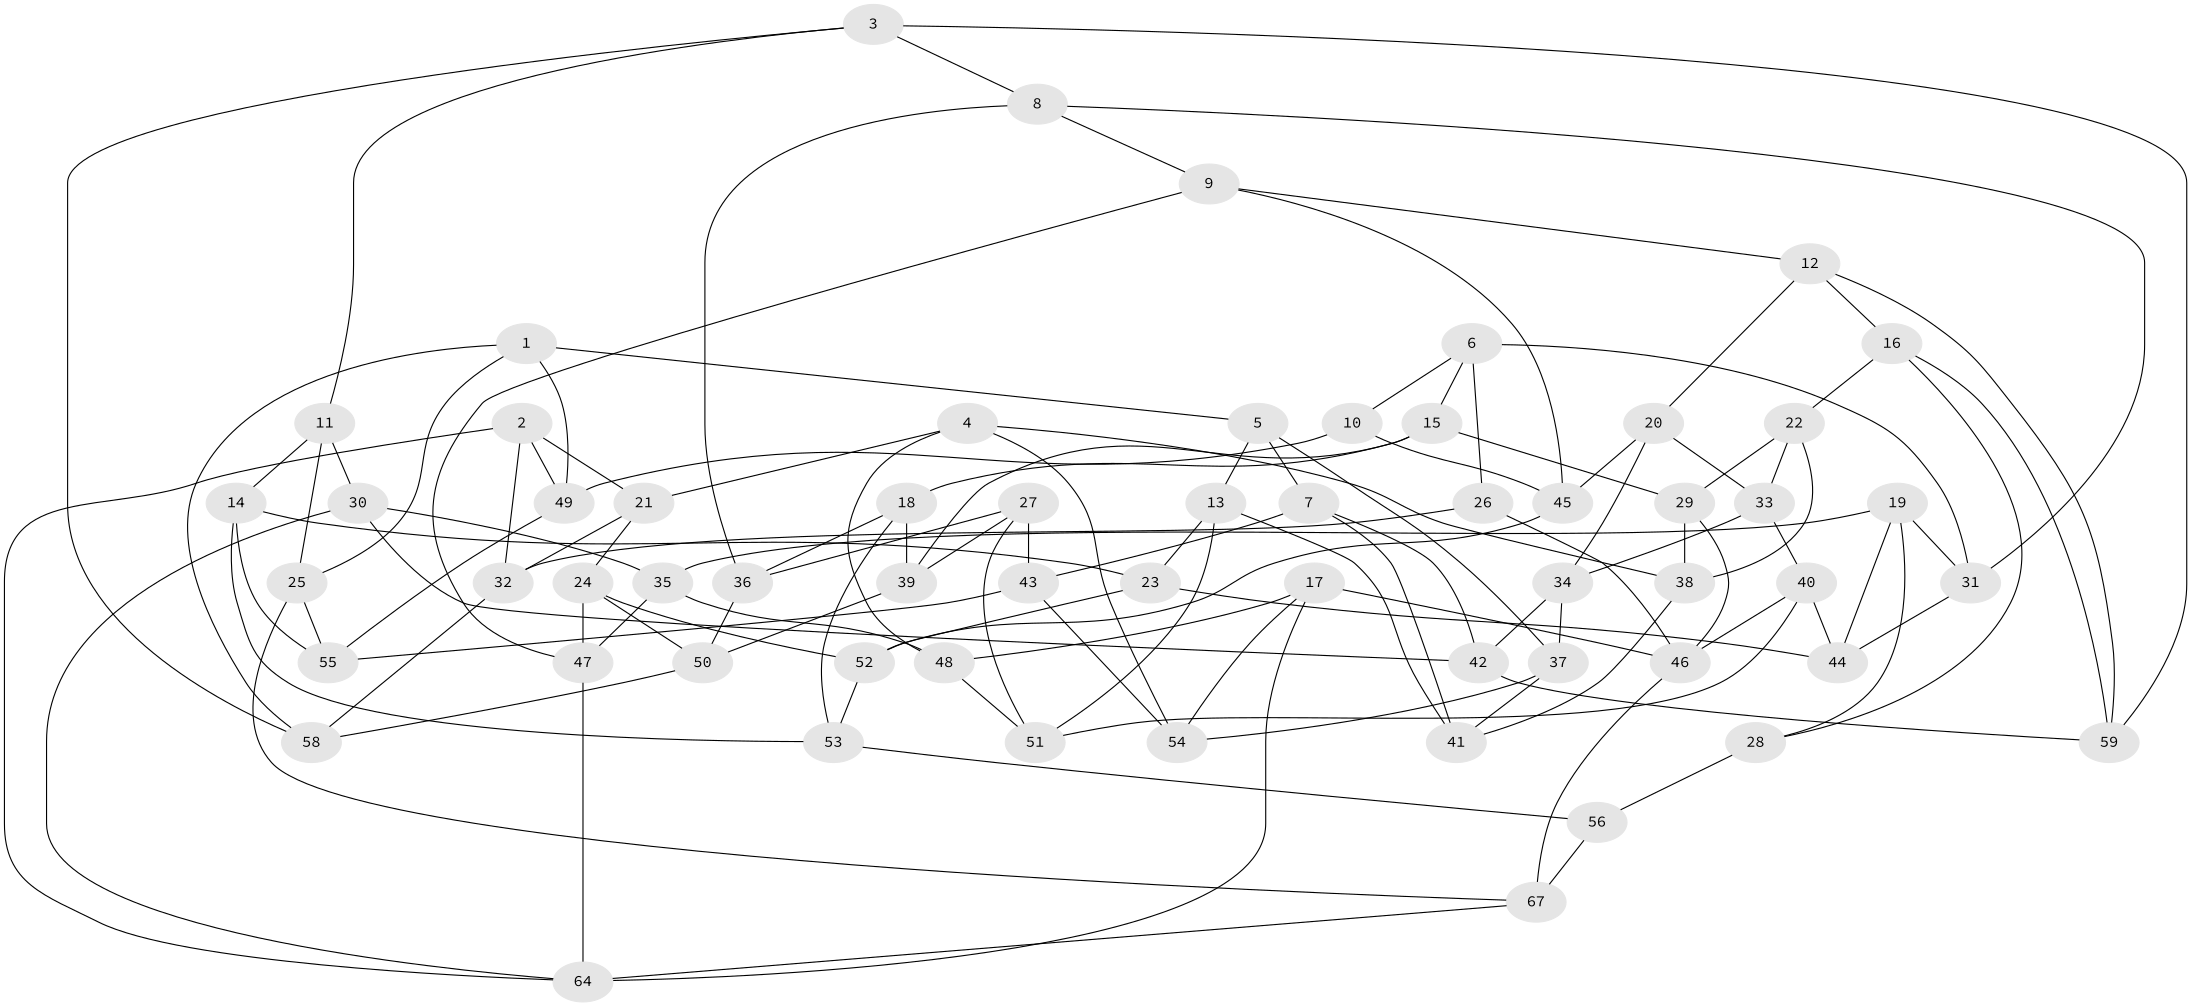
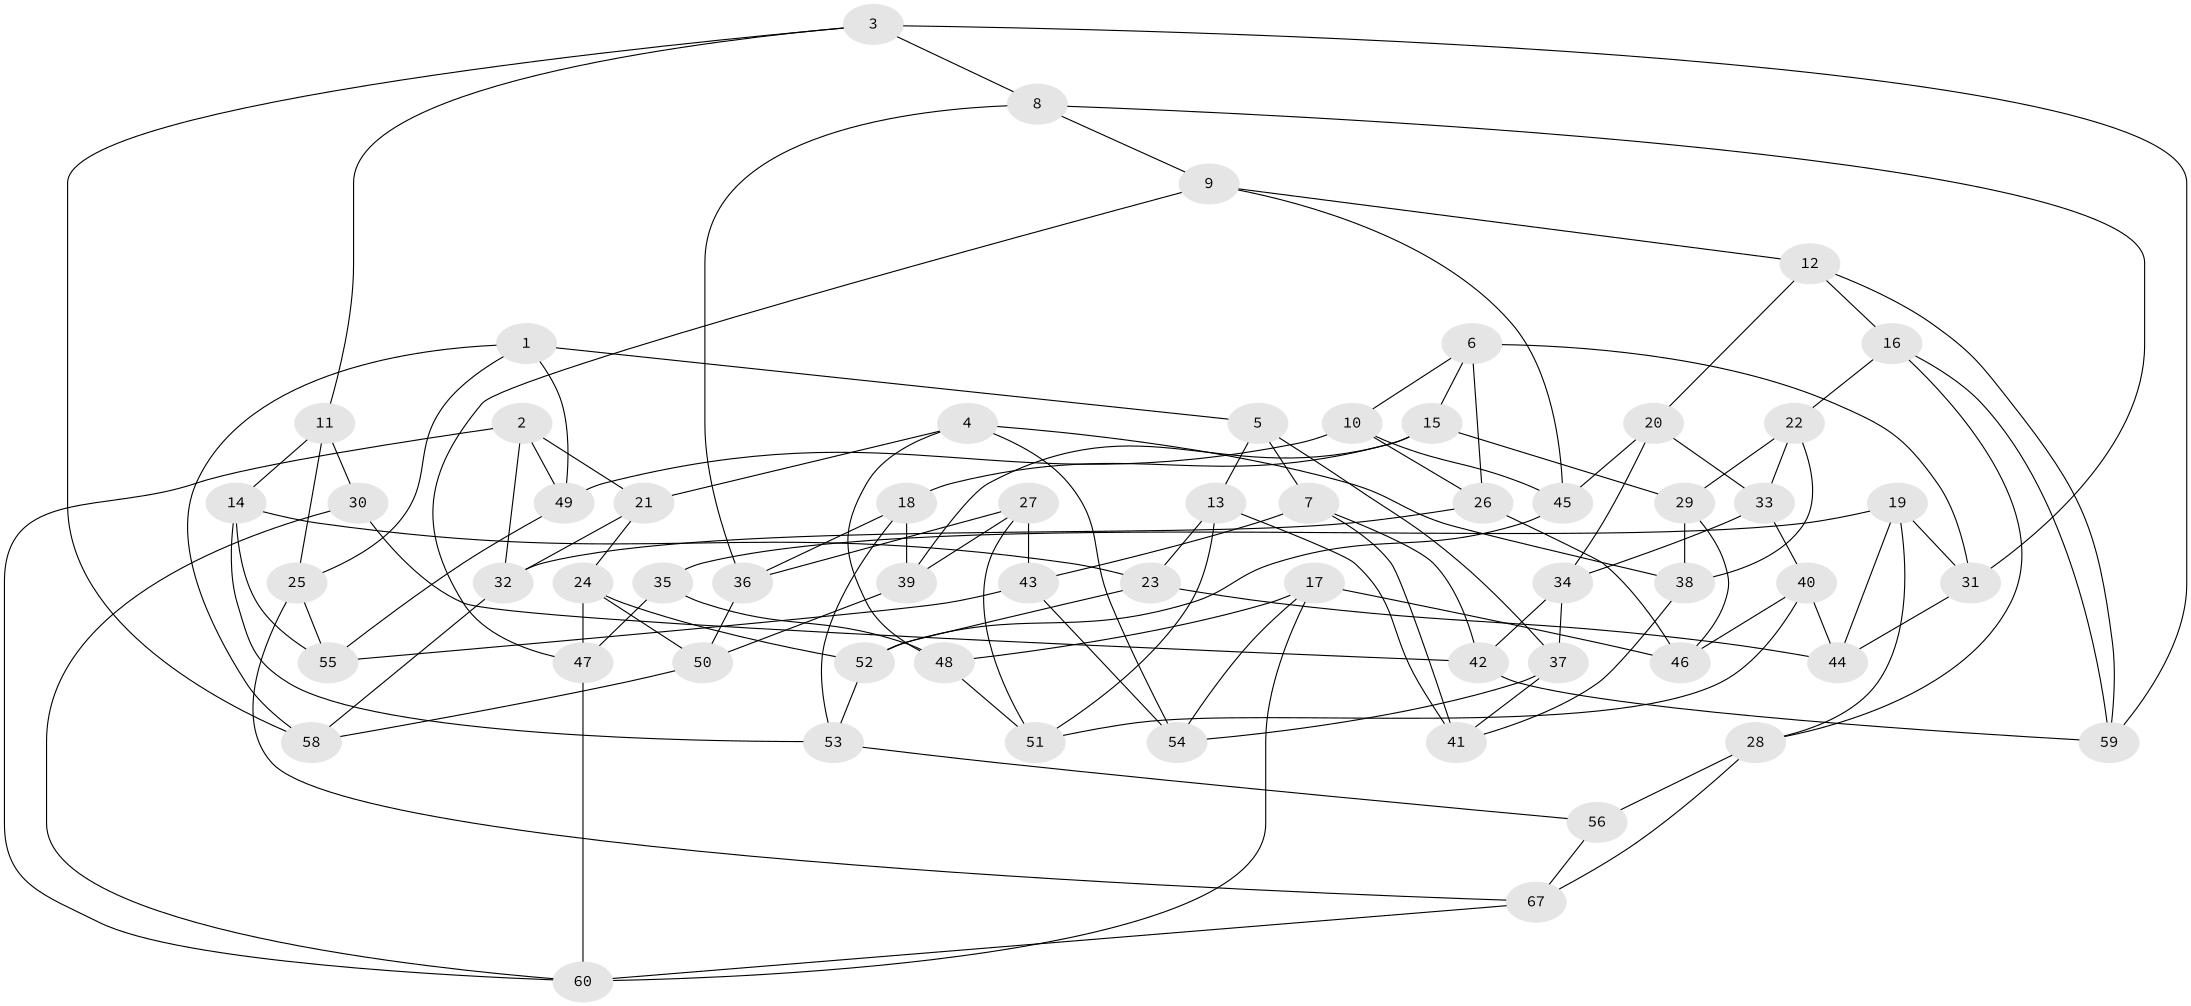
edge "10" -- "26": added
edge "30" -- "35": removed
edge "46" -- "67": now "28" -- "67"
node "64": label "64" -> "60"
